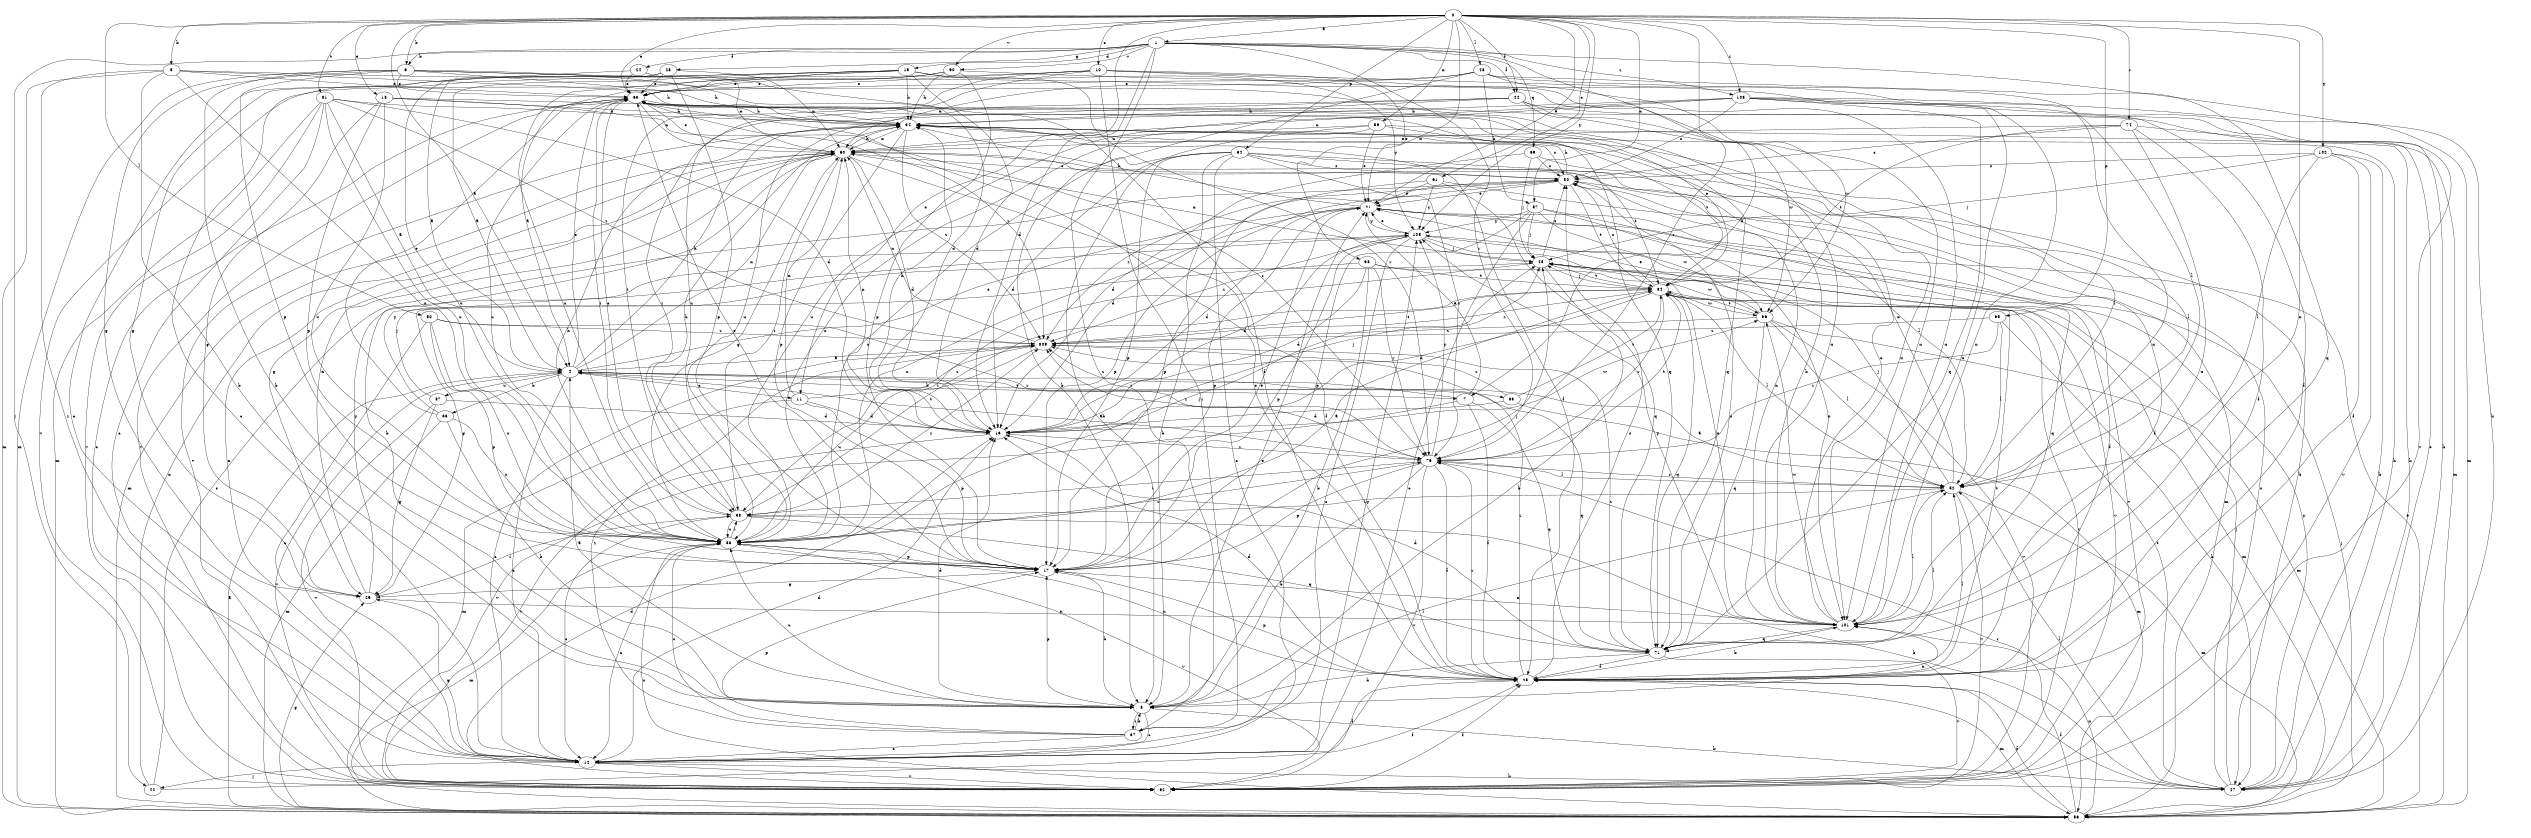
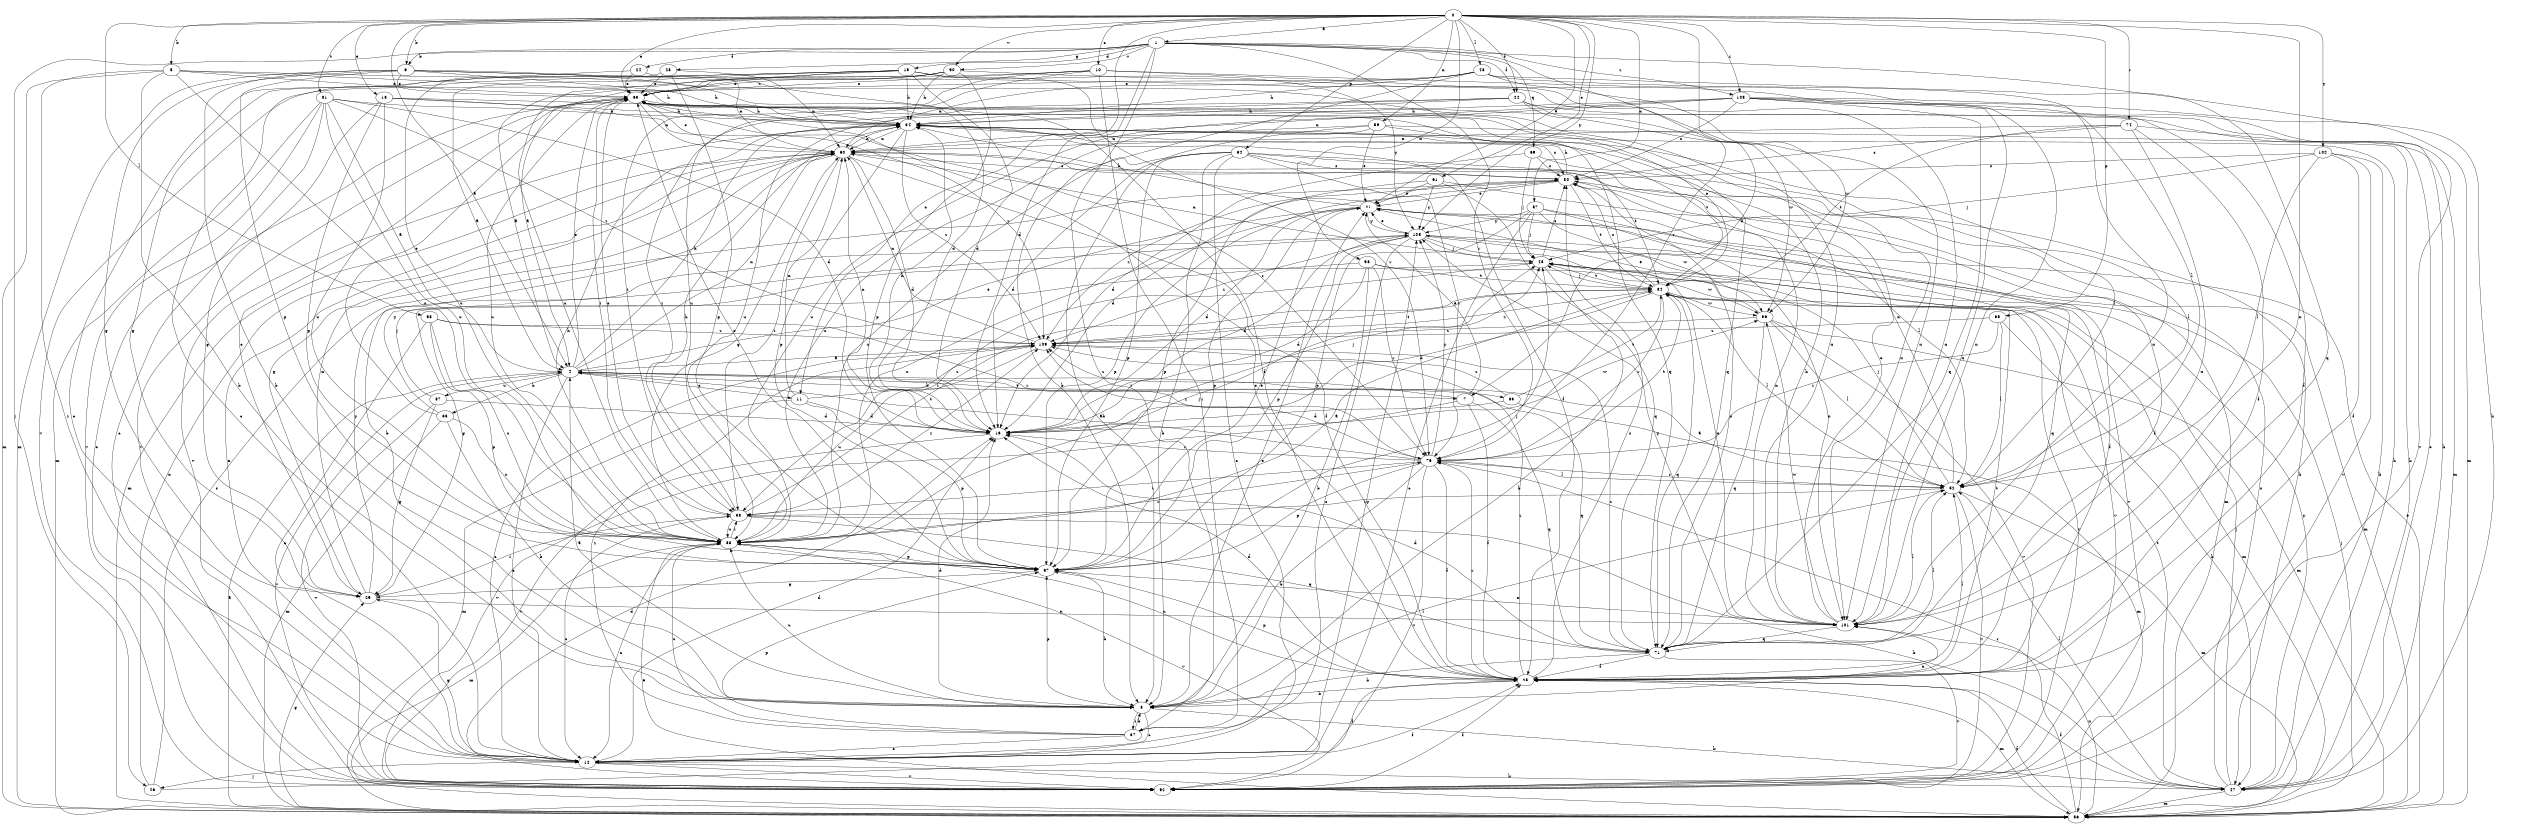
edge "10" -> "21": removed, label "e"
edge "90" -> "63": label "o" -> "z"
edge "48" -> "57": now "48" -> "34"
edge "28" -> "4": now "90" -> "4"
edge "29" -> "63": added, label "o"
edge "96" -> "84": removed, label "t"
edge "105" -> "56": added, label "m"
node "50": label "50" -> "58"
node "809": label "809" -> "109"
edge "16" -> "76": reversed
node "17": label "17" -> "67"
edge "25" -> "101": now "25" -> "8"
edge "56" -> "88": label "u" -> "e"
node "42": label "42" -> "46"
edge "47" -> "56": added, label "m"
